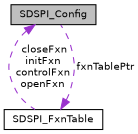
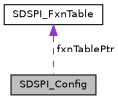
edge "SDSPI_FxnTable" -> "SDSPI_Config": removed, label "closeFxn initFxn controlFxn openFxn"
